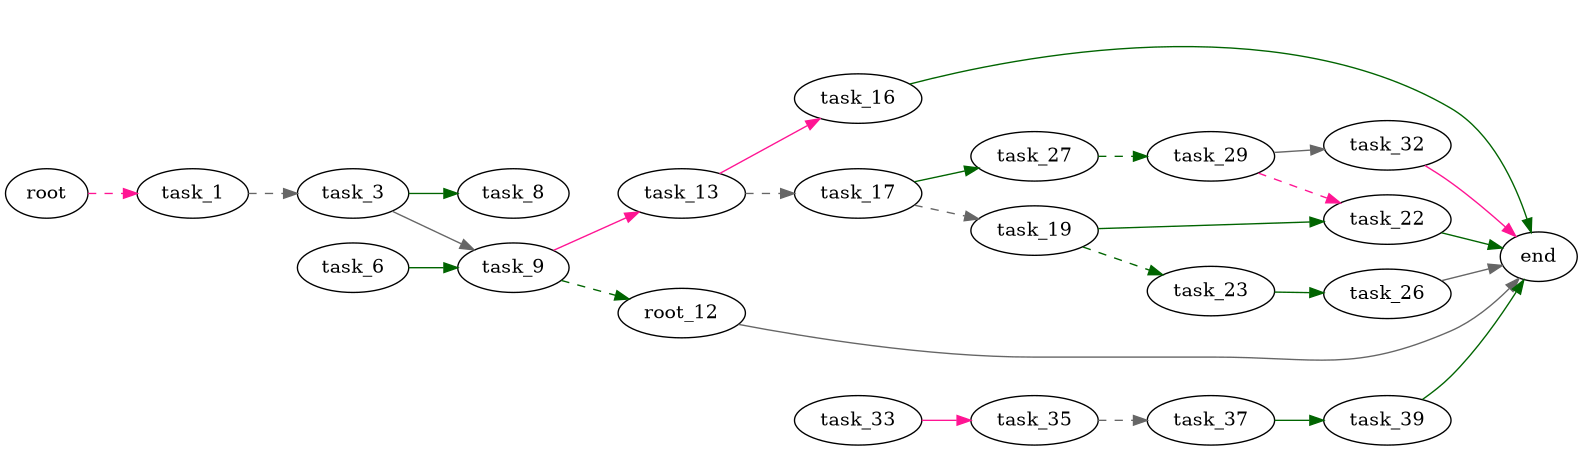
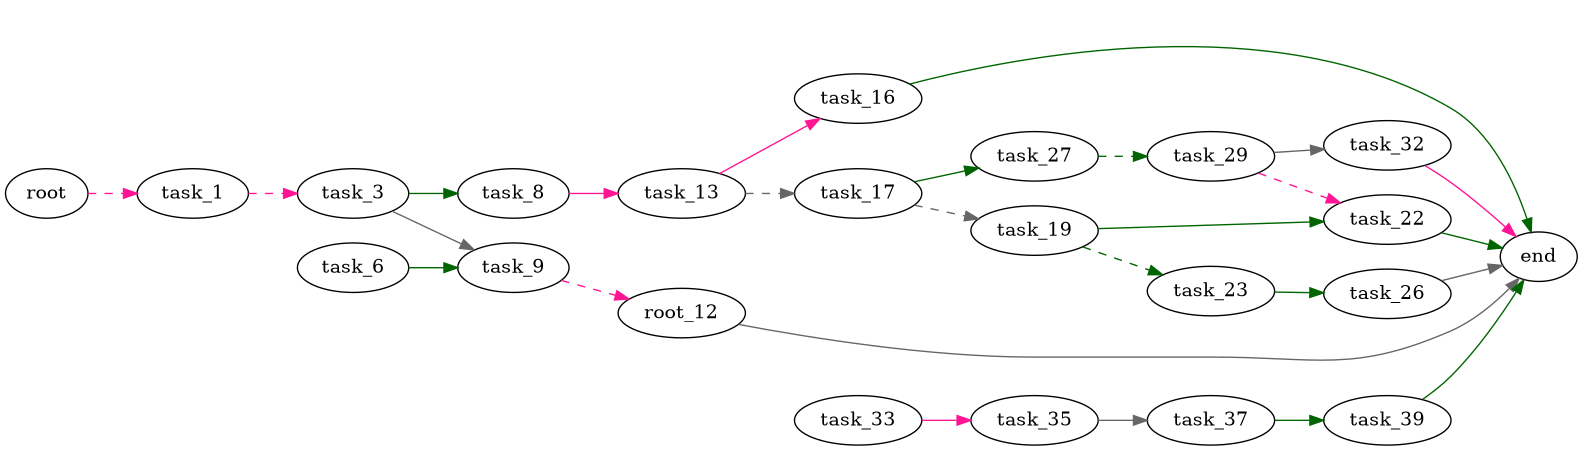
edge "task_1" -> "task_3": color gray40 -> deeppink
edge "task_9" -> "task_13": now "task_8" -> "task_13"
edge "task_9" -> "root_12": color darkgreen -> deeppink
edge "task_35" -> "task_37": style dashed -> solid
